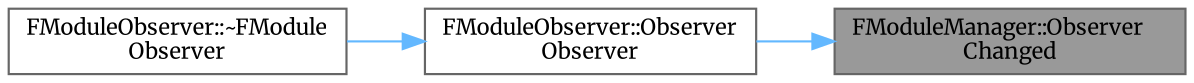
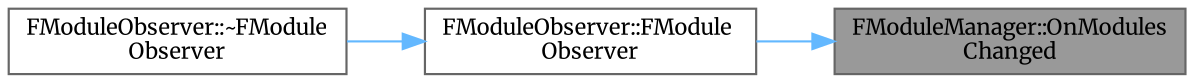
node "FModuleObserver::Observer Observer": label "FModuleObserver::Observer Observer" -> "FModuleObserver::FModule Observer"
node "FModuleManager::Observer Changed": label "FModuleManager::Observer Changed" -> "FModuleManager::OnModules Changed"
